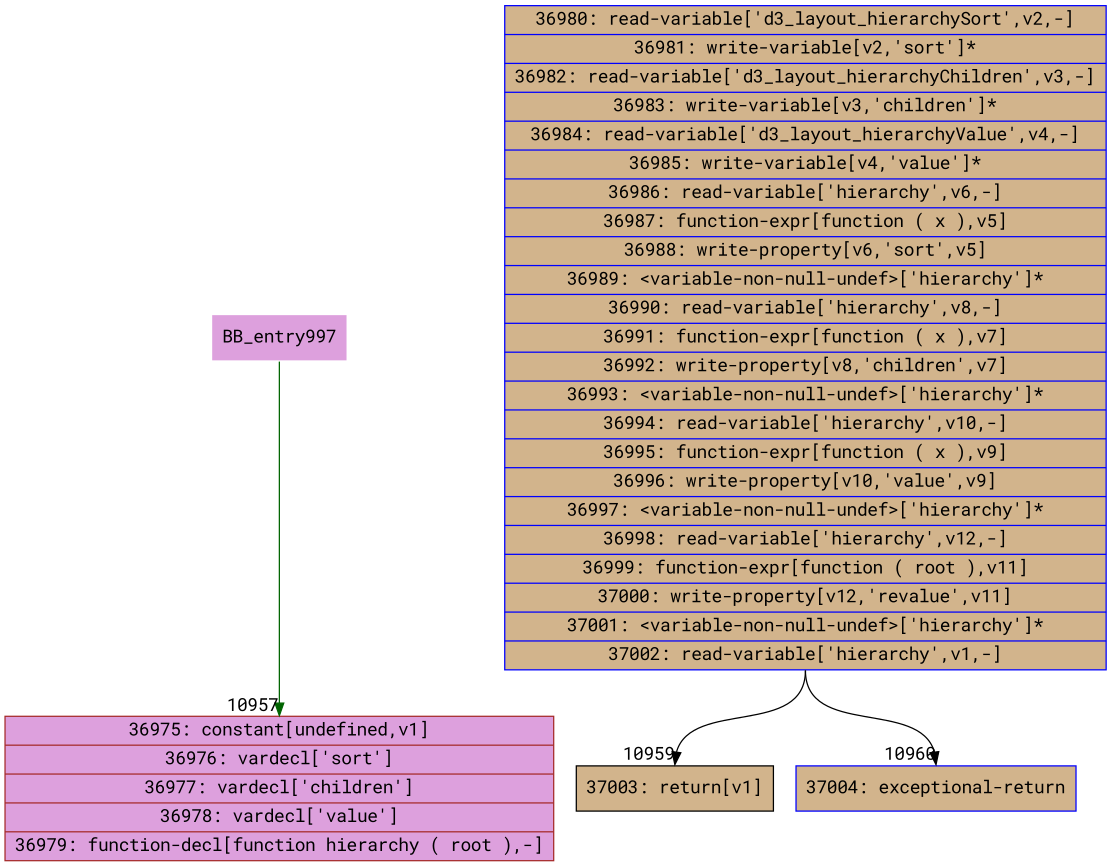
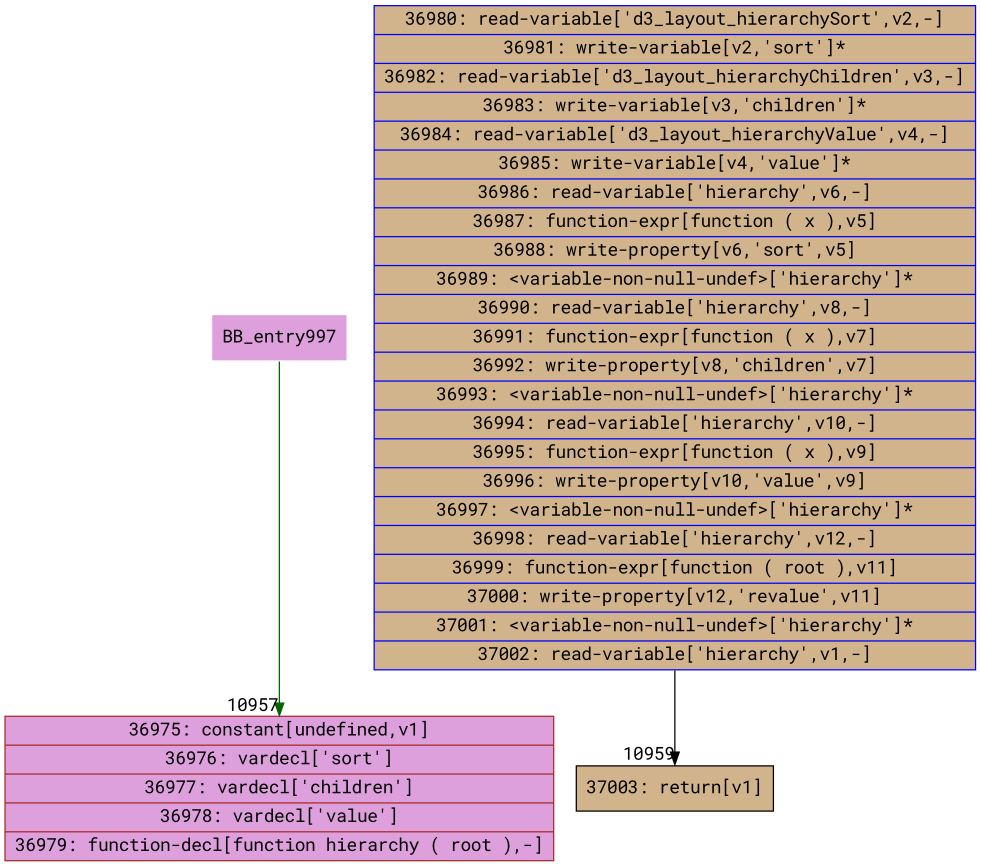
node "37004: exceptional-return": removed
